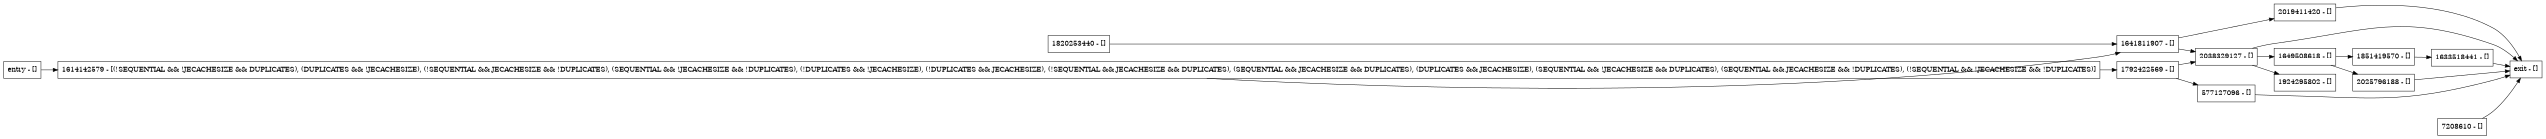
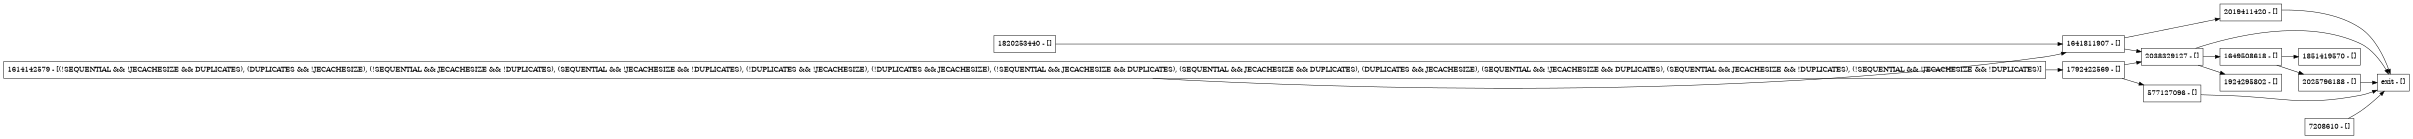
node "1633518441 - []": removed
node "entry - []": removed
